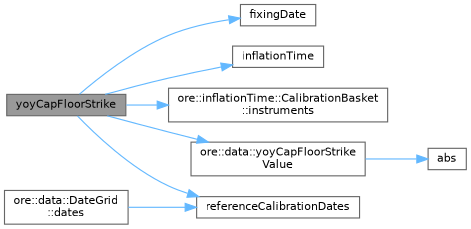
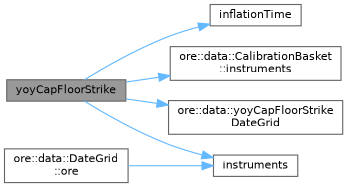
node "fixingDate": removed
node "ore::inflationTime::CalibrationBasket ::instruments": label "ore::inflationTime::CalibrationBasket ::instruments" -> "ore::data::CalibrationBasket ::instruments"
node "ore::data::yoyCapFloorStrike Value": label "ore::data::yoyCapFloorStrike Value" -> "ore::data::yoyCapFloorStrike DateGrid"
node "abs": removed
node "ore::data::DateGrid ::dates": label "ore::data::DateGrid ::dates" -> "ore::data::DateGrid ::ore"
node "referenceCalibrationDates": label "referenceCalibrationDates" -> "instruments"
